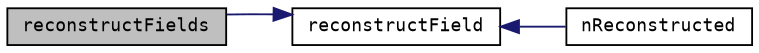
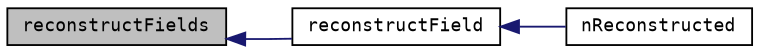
edge "reconstructFields" -> "reconstructField": reversed
